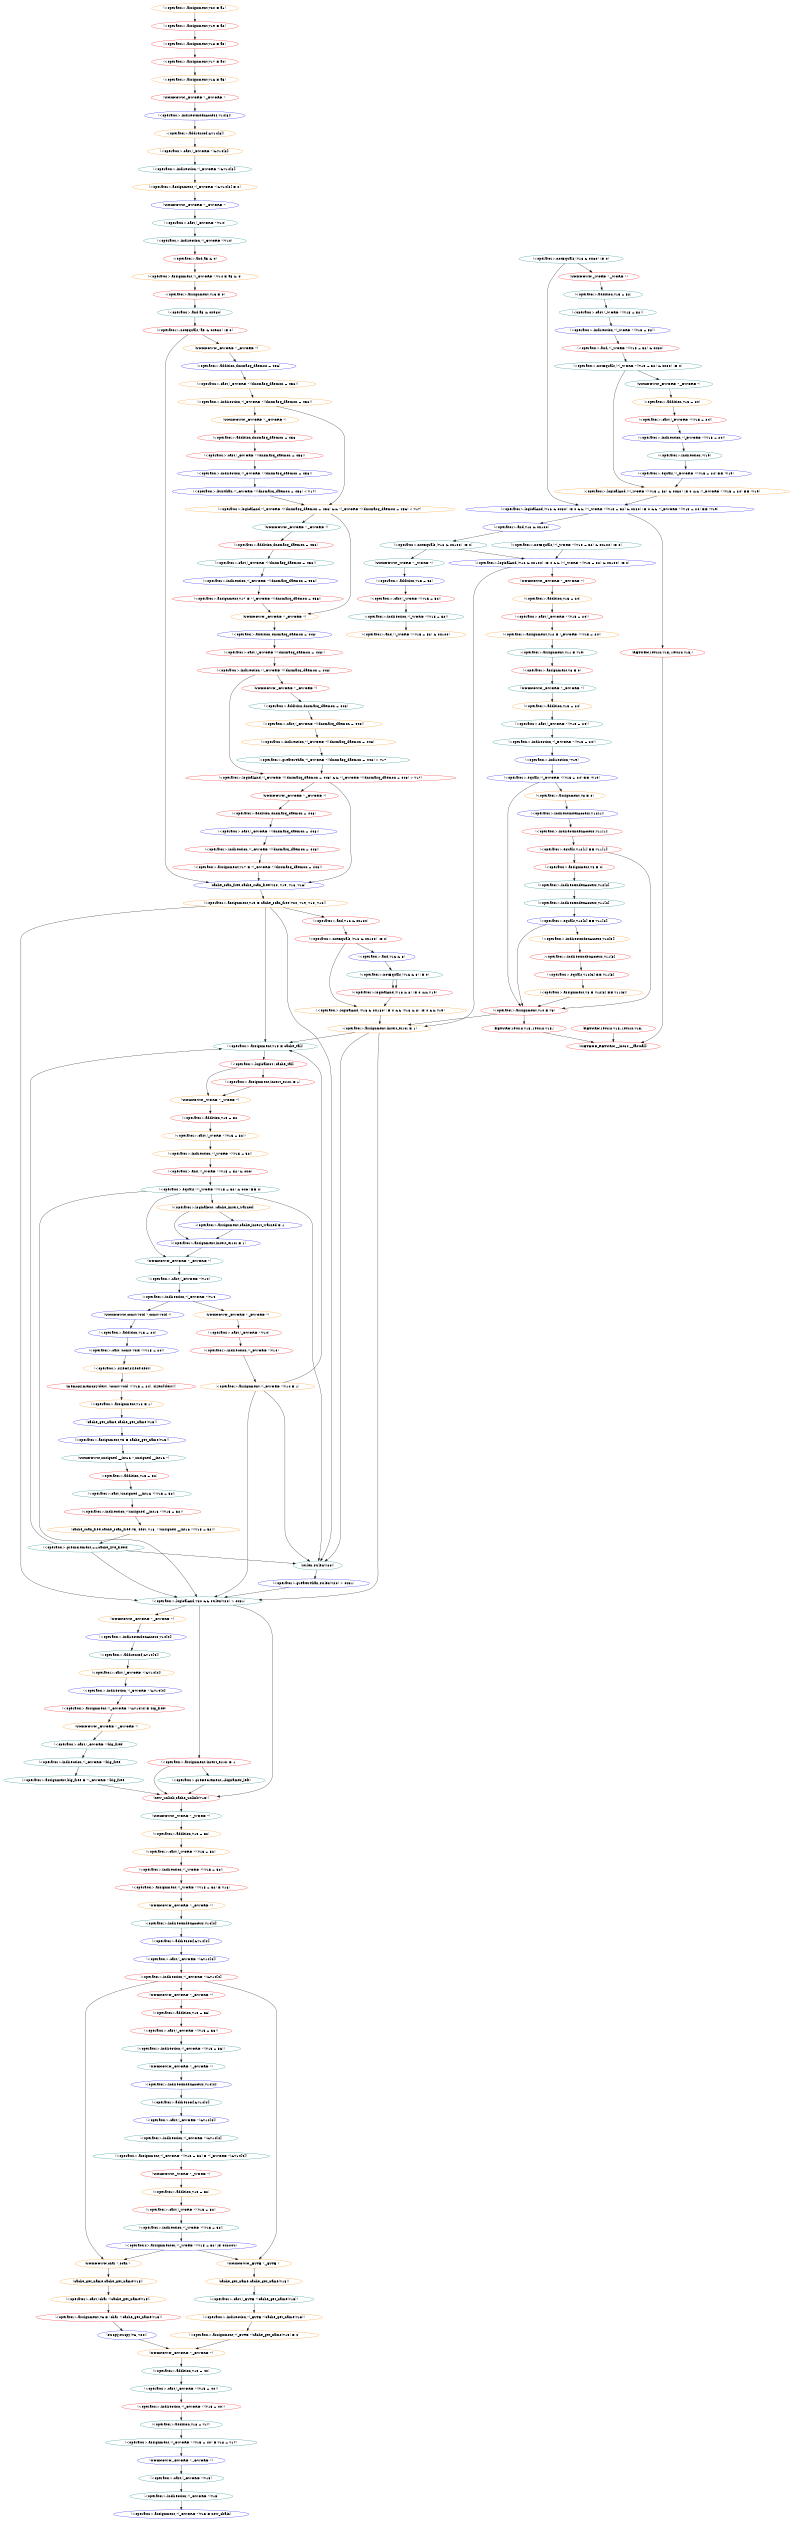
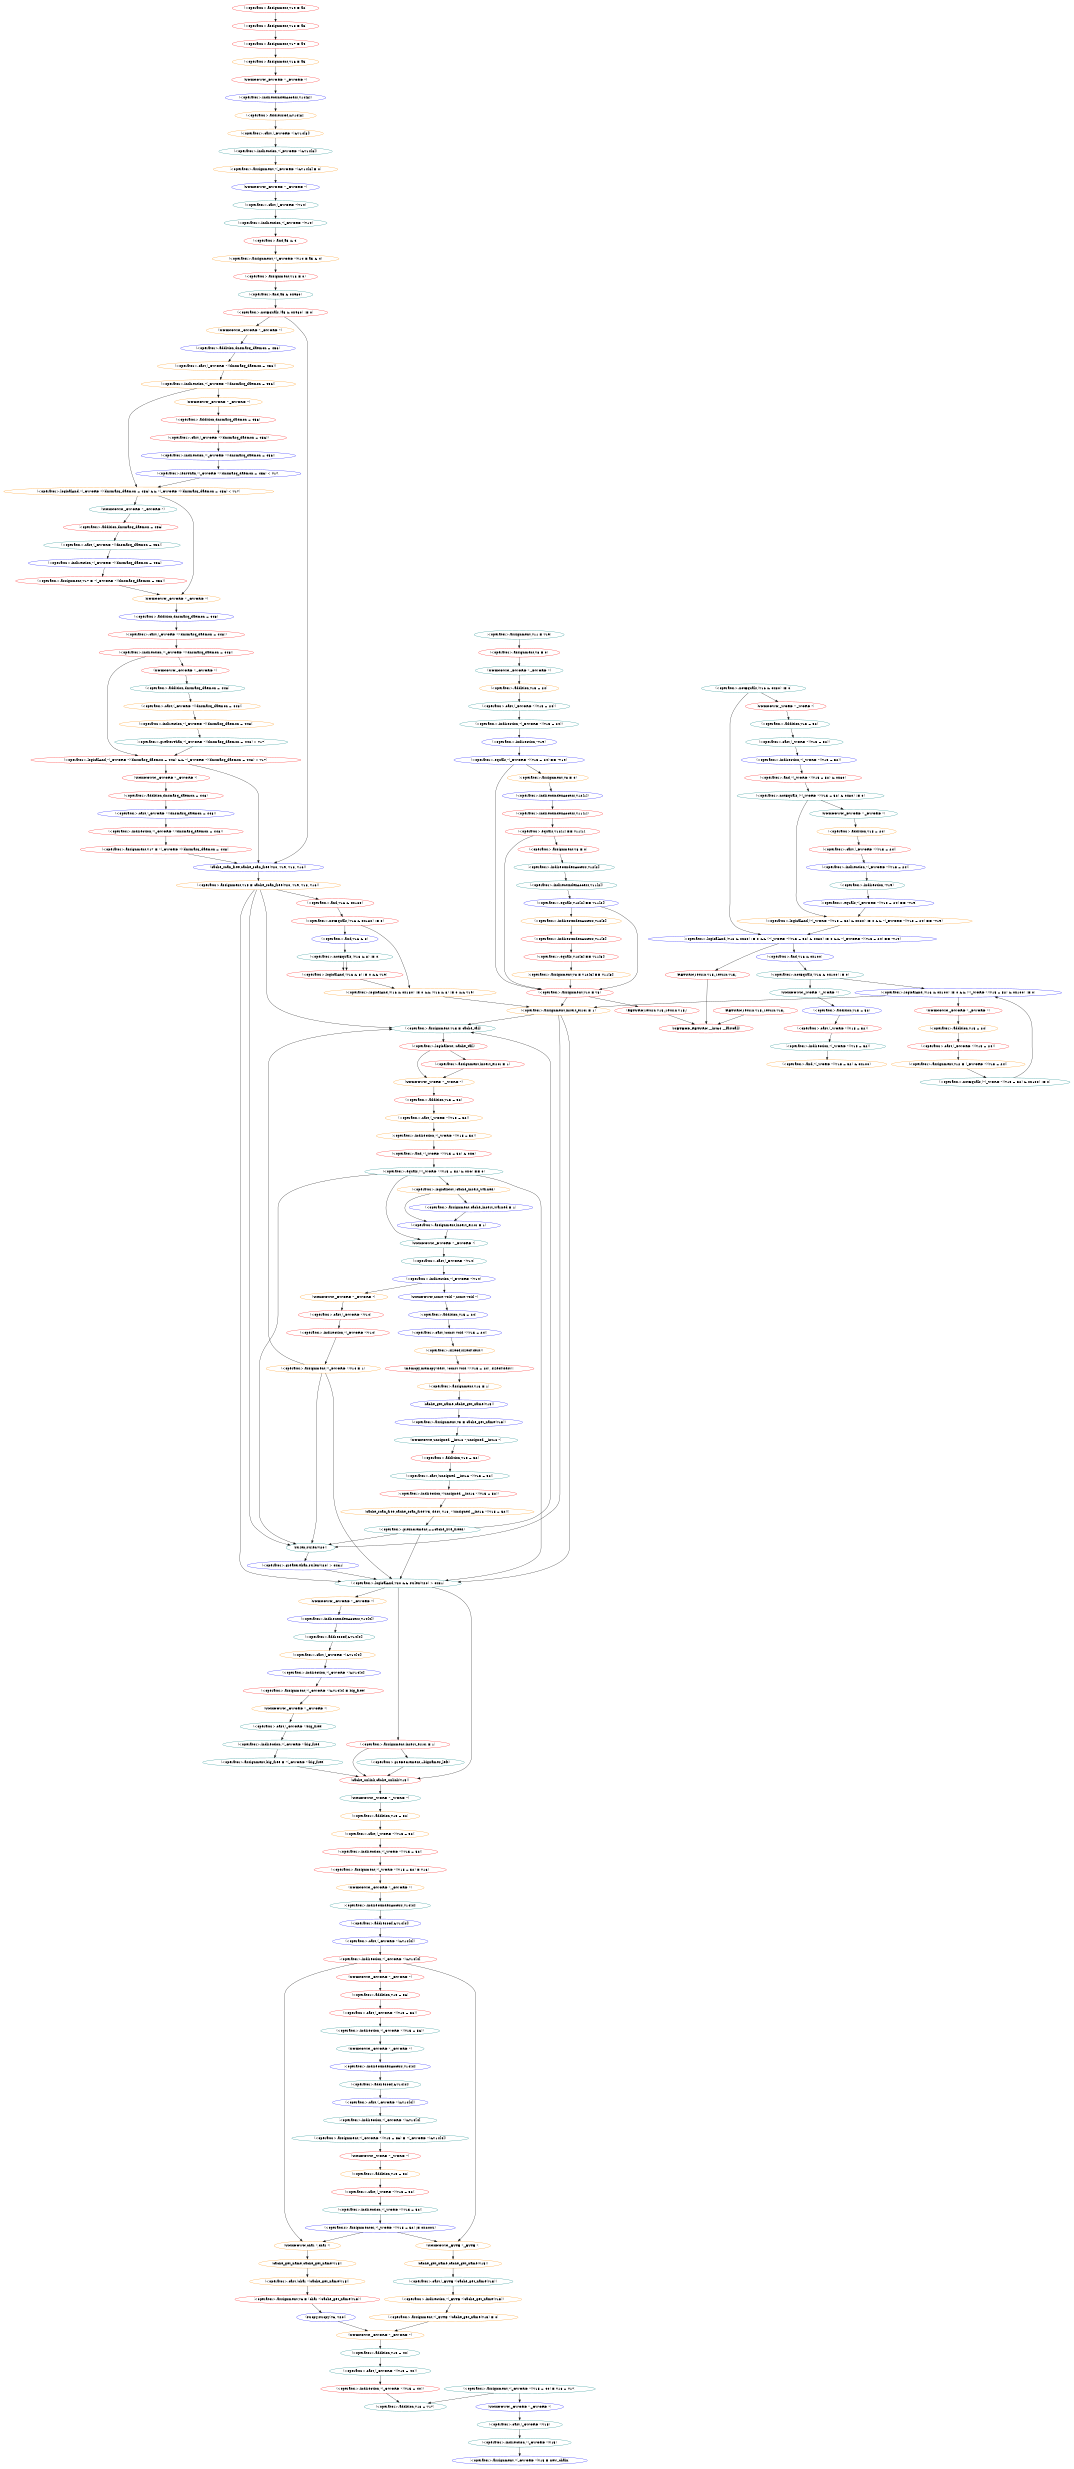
node "(<operator>.assignment,v20 = a1)": removed
edge "(<operator>.assignment,v12 = (_DWORD *)(v15 + 24))" -> "(<operator>.assignment,v11 = v19)": now "(<operator>.assignment,v12 = (_DWORD *)(v15 + 24))" -> "(<operator>.notEquals,(*(_WORD *)(v15 + 52) & 0x100) != 0)"
node "(new_unlink,cache_unlink(v15))": label "(new_unlink,cache_unlink(v15))" -> "(cache_unlink,cache_unlink(v15))"
node "(UNKNOWN,char *,scan *)": label "(UNKNOWN,char *,scan *)" -> "(UNKNOWN,char *,char *)"
edge "(<operator>.addition,v18 + v17)" -> "(<operator>.assignment,*(_QWORD *)(v15 + 40) = v18 + v17)": reversed
